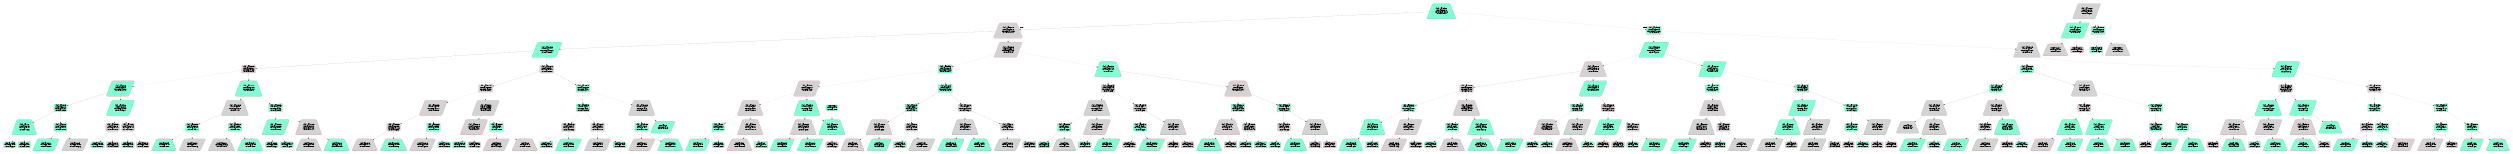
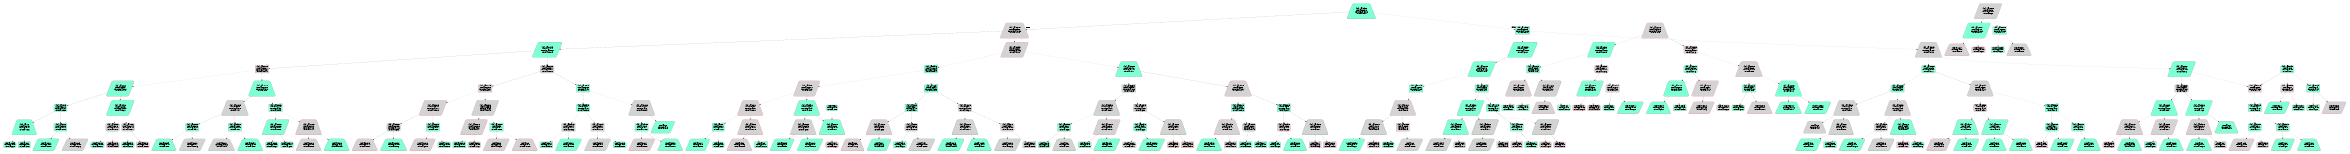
edge "X[1] <= 313.5 mse = 2105.7 samples = 1005 value = 64.2" -> "X[0] <= 684.5 mse = 2541.0 samples = 543 value = 80.5": now "X[1] <= 313.5 mse = 2105.7 samples = 1005 value = 64.2" -> "X[1] <= 141.5 mse = 551.9 samples = 96 value = 44.3"
edge "X[1] <= 522.5 mse = 105.8 samples = 138 value = 14.8" -> "X[1] <= 379.5 mse = 78.5 samples = 98 value = 11.4": reversed
